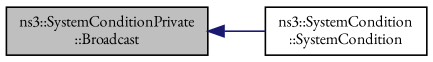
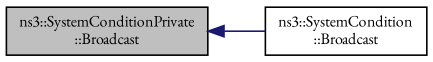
node "ns3::SystemCondition ::SystemCondition": label "ns3::SystemCondition ::SystemCondition" -> "ns3::SystemCondition ::Broadcast"
